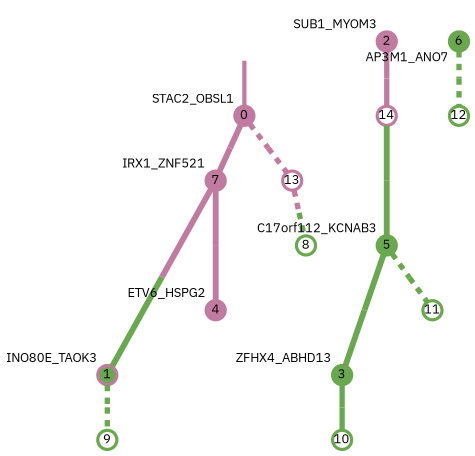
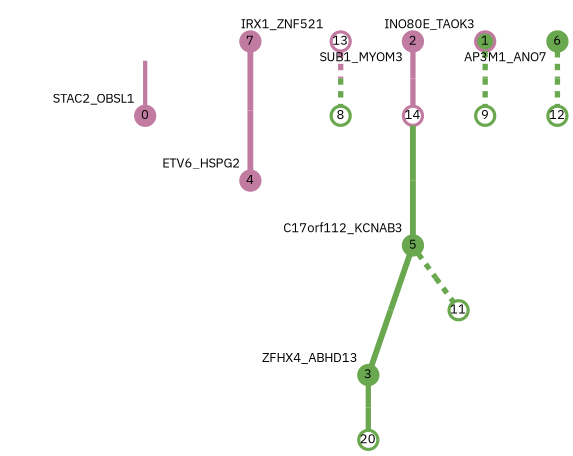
edge "0 STAC2_OBSL1" -> "7 IRX1_ZNF521": removed
edge "0 STAC2_OBSL1" -> "13": removed
edge "7 IRX1_ZNF521" -> "1 INO80E_TAOK3": removed
node "10": label "10" -> "20"
